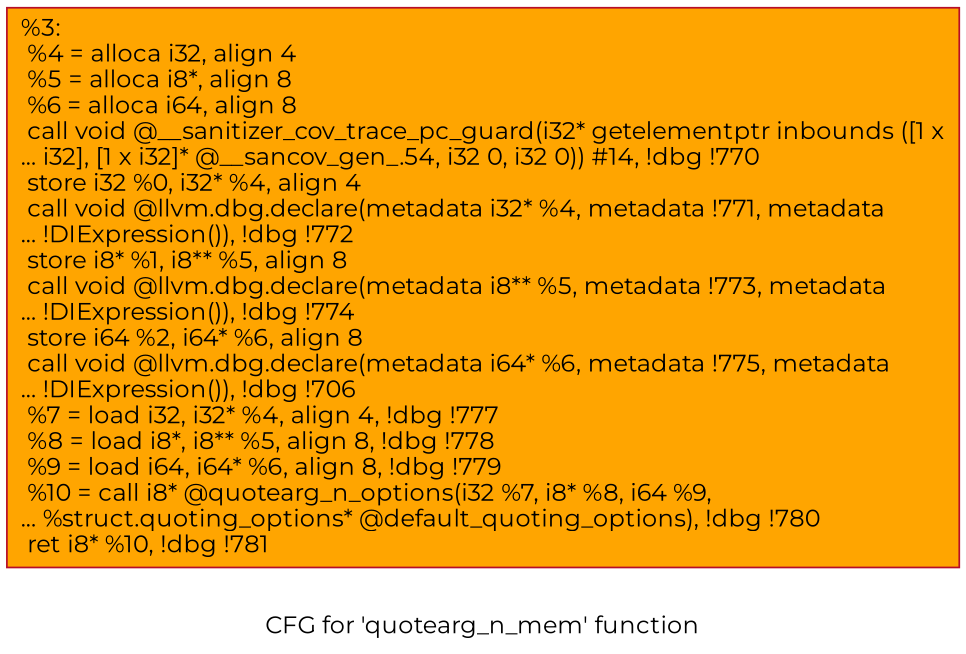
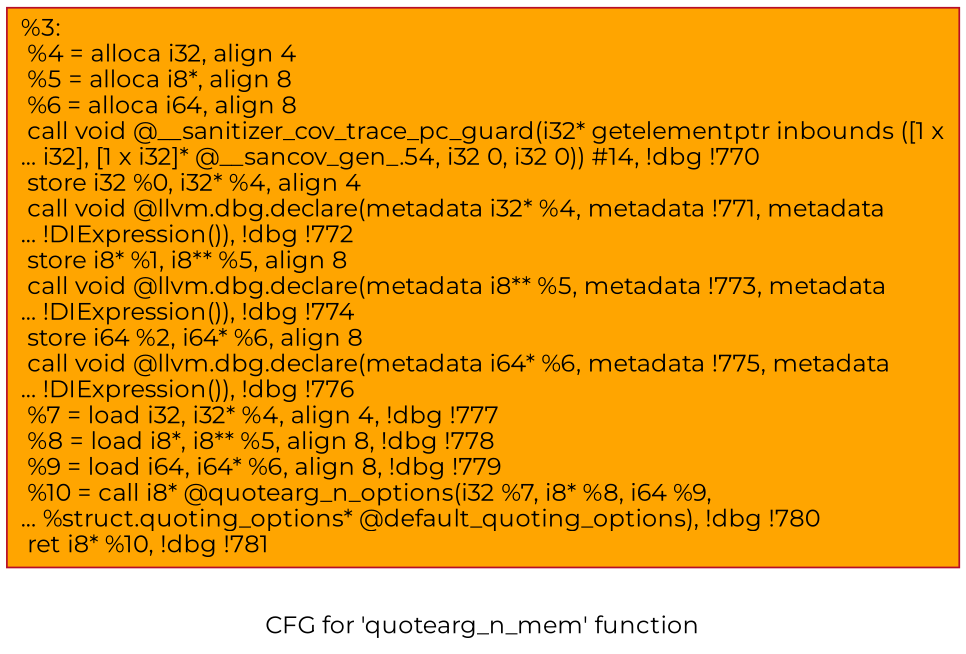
node "%3:": text "... !DIExpression()), !dbg !706" -> "... !DIExpression()), !dbg !776"
